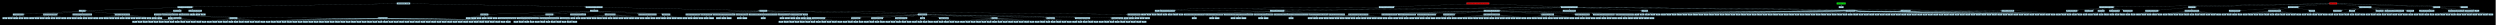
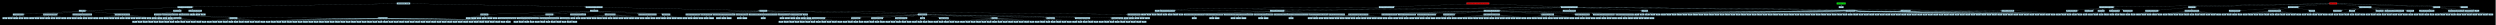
node "0049": added
